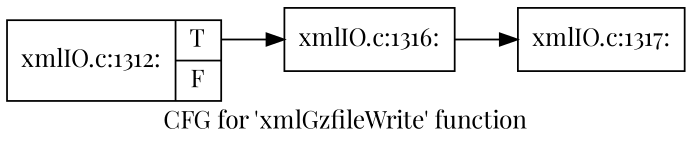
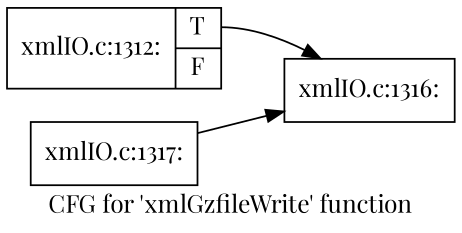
edge "xmlIO.c:1316:" -> "xmlIO.c:1317:": reversed
